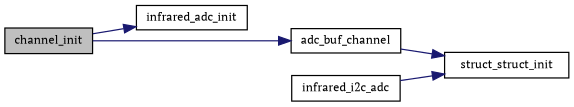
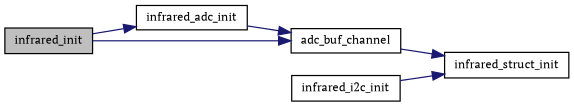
edge "infrared_adc_init" -> "adc_buf_channel": added
node "channel_init": label "channel_init" -> "infrared_init"
node "struct_struct_init": label "struct_struct_init" -> "infrared_struct_init"
node "infrared_i2c_adc": label "infrared_i2c_adc" -> "infrared_i2c_init"
